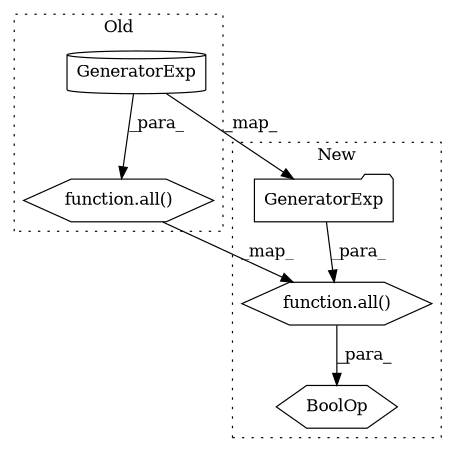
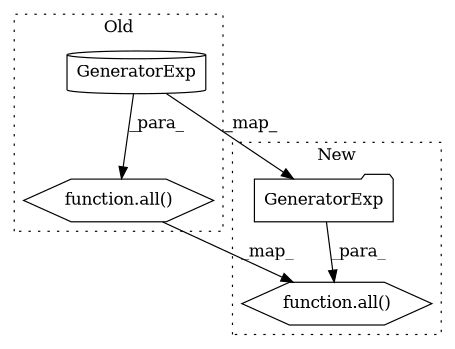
node "BoolOp": removed
